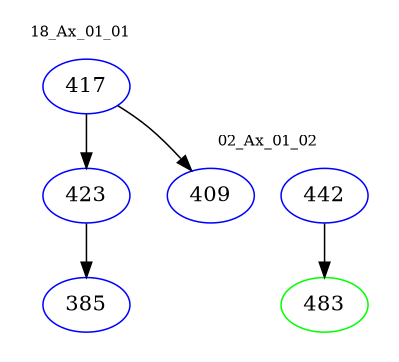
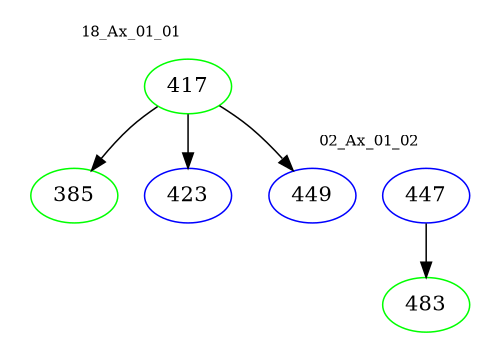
node "417": color blue -> green
node "409": label "409" -> "449"
node "442": label "442" -> "447"
edge "423" -> "385": now "417" -> "385"
node "385": color blue -> green
